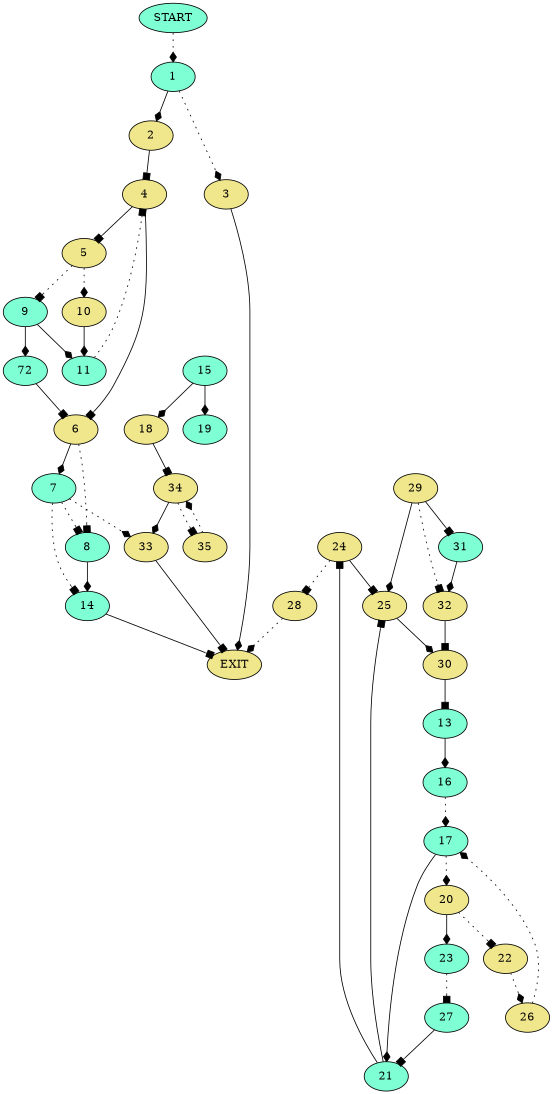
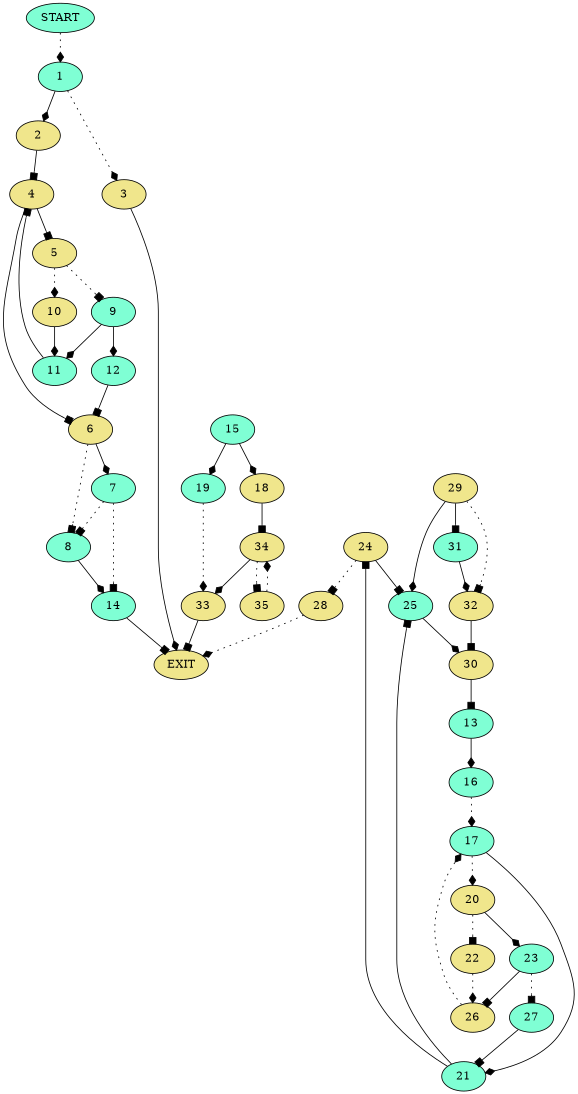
edge "11" -> "4": style dotted -> solid
node "72": label "72" -> "12"
edge "7" -> "33": now "19" -> "33"
node "25": fillcolor khaki -> aquamarine
edge "23" -> "26": added
